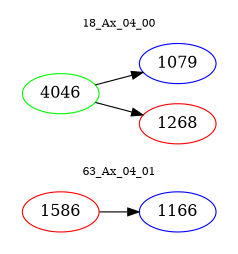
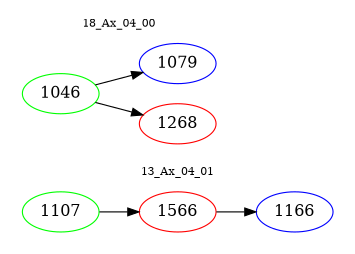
node "4046": label "4046" -> "1046"
cluster "63_Ax_04_01": label "63_Ax_04_01" -> "13_Ax_04_01"
node "1586": label "1586" -> "1566"
node "1107": added
